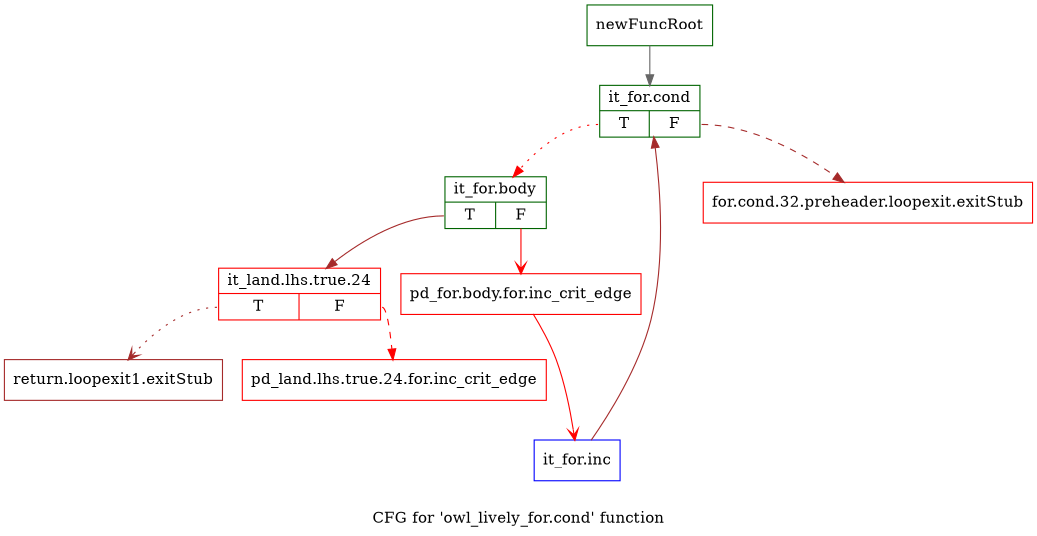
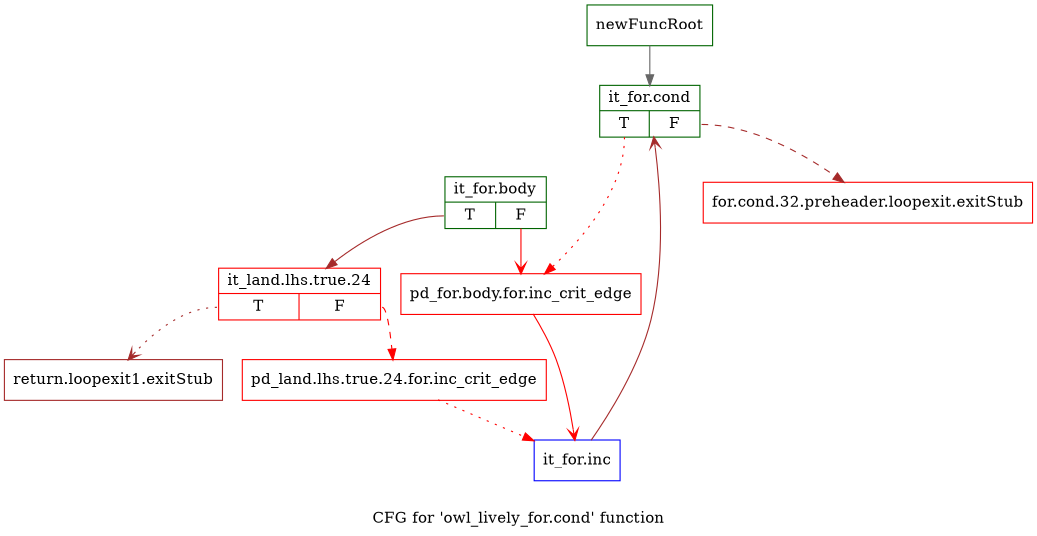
edge "it_for.cond" -> "it_for.body": now "it_for.cond" -> "pd_for.body.for.inc_crit_edge"
edge "it_for.inc" -> "it_for.cond": arrowhead normal -> vee
edge "pd_land.lhs.true.24.for.inc_crit_edge" -> "it_for.inc": added
